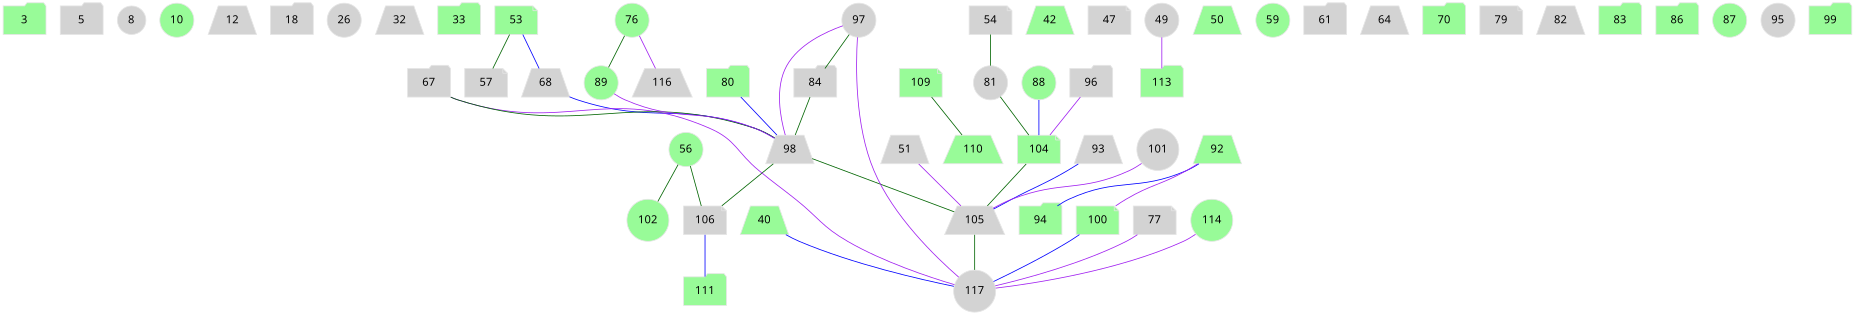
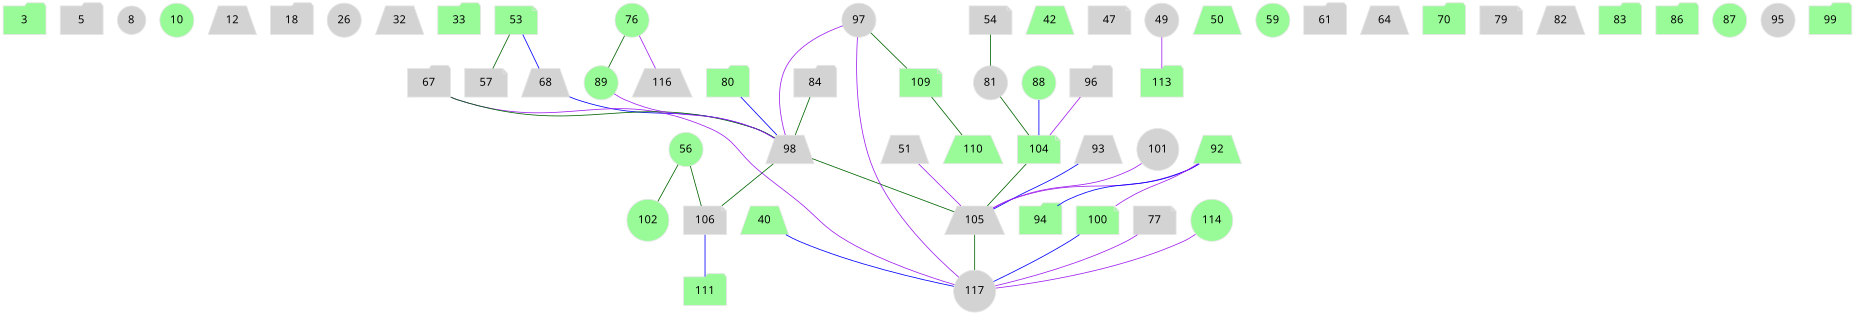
edge "97" -- "84": now "97" -- "109"
edge "92" -- "105": added
